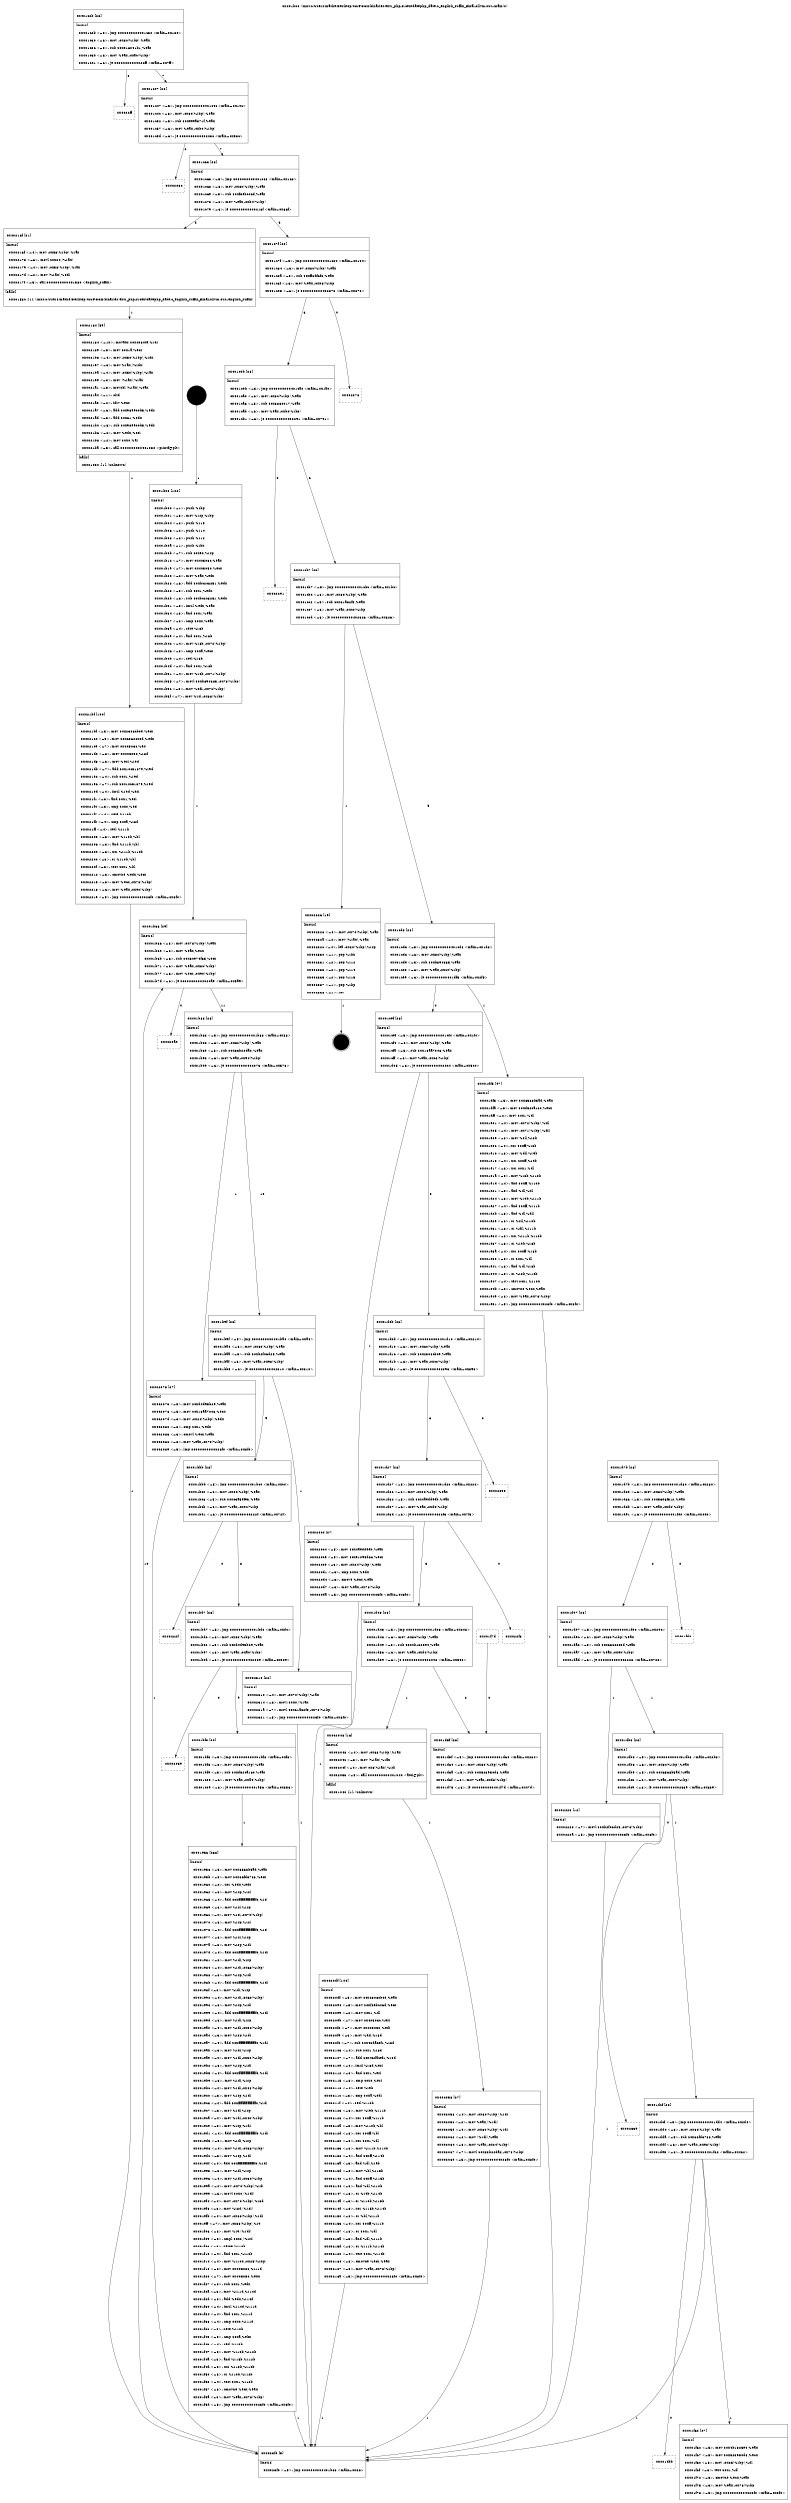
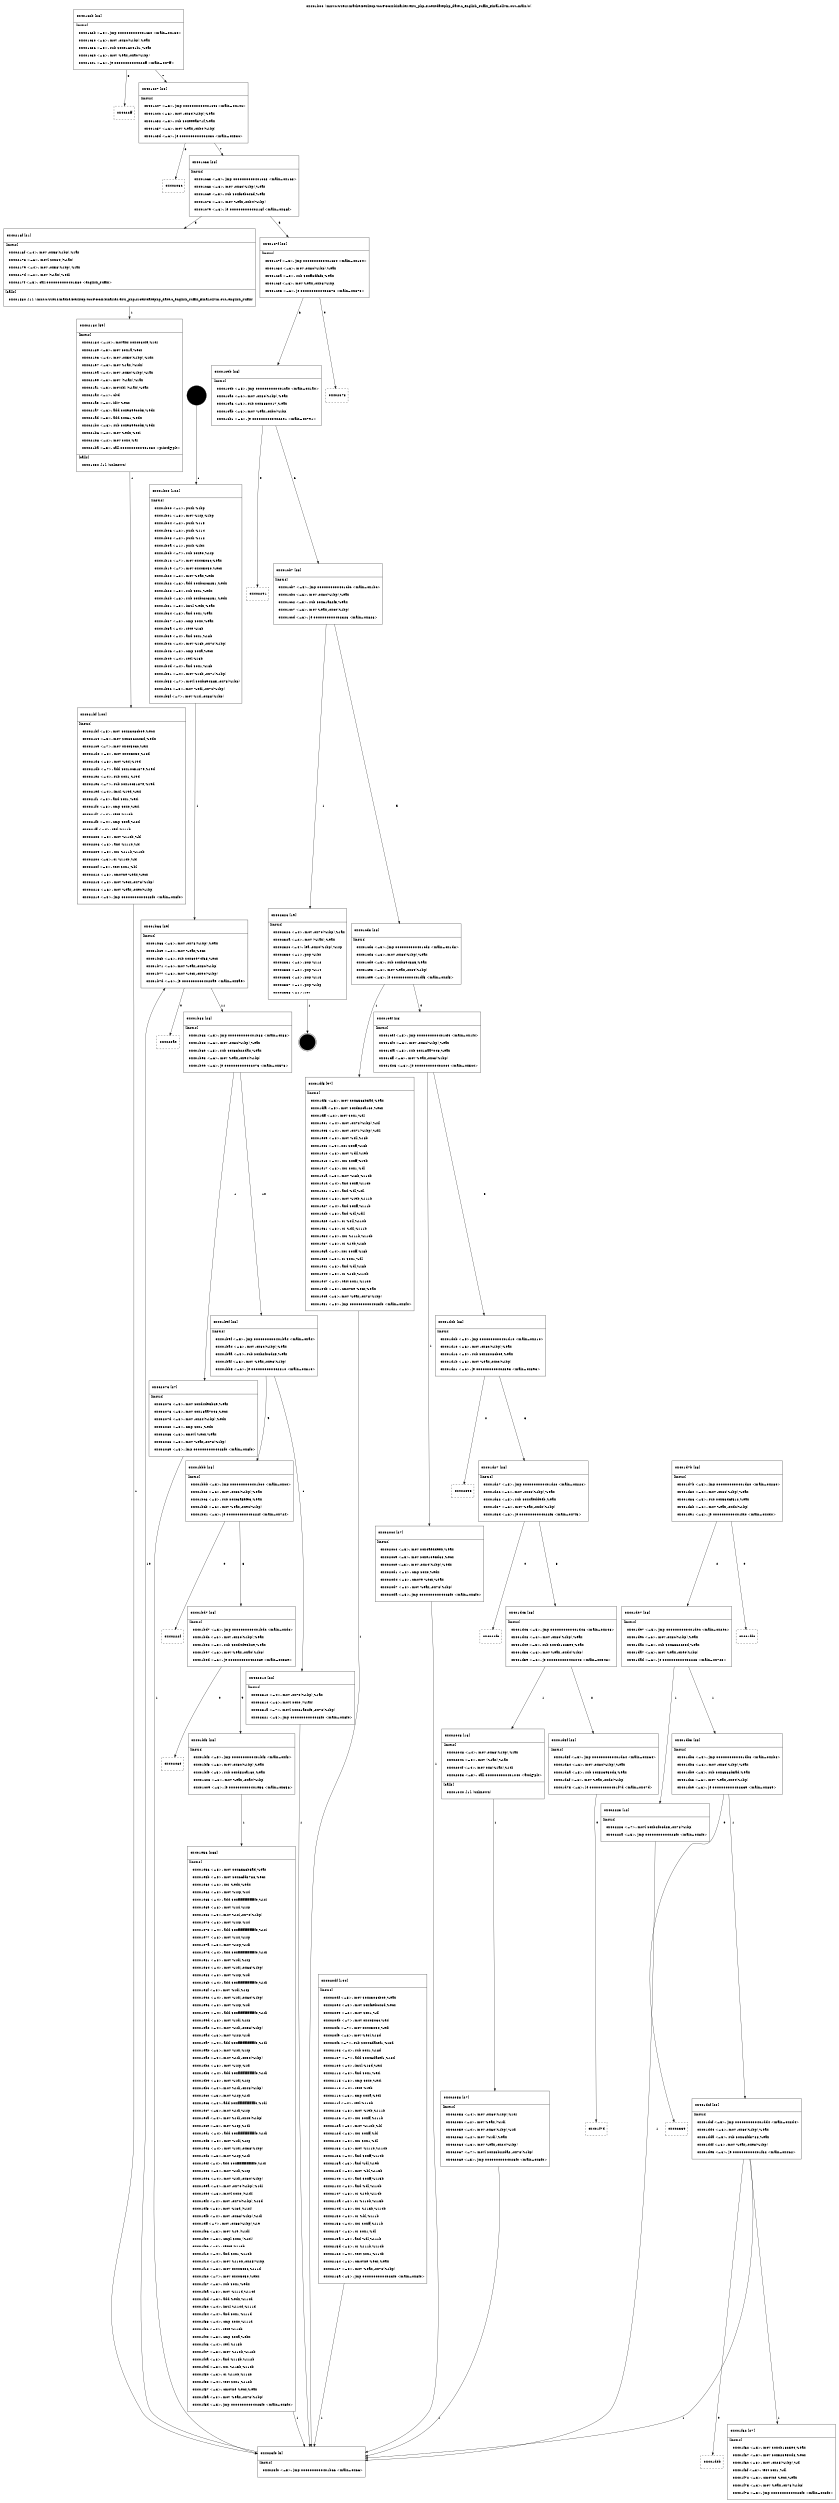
edge "0x401f7d" -> "0x401d5f [28]": reversed
